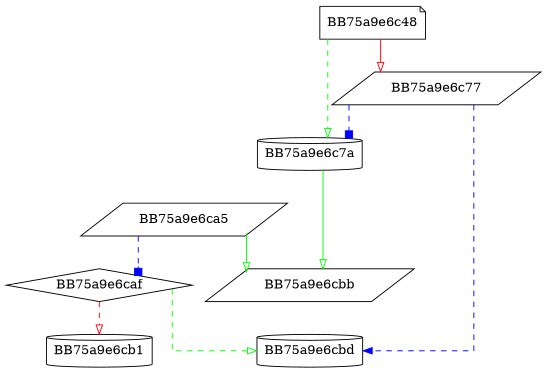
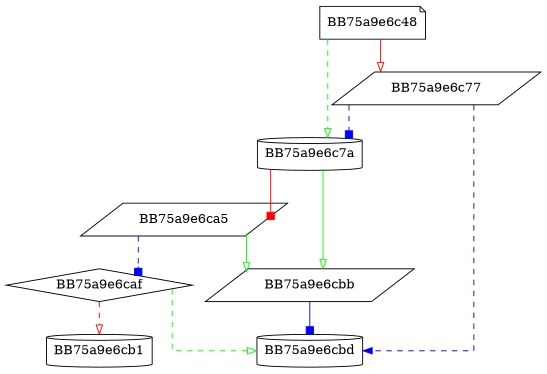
edge "BB75a9e6c7a" -> "BB75a9e6ca5": added
edge "BB75a9e6cbb" -> "BB75a9e6cbd": added
